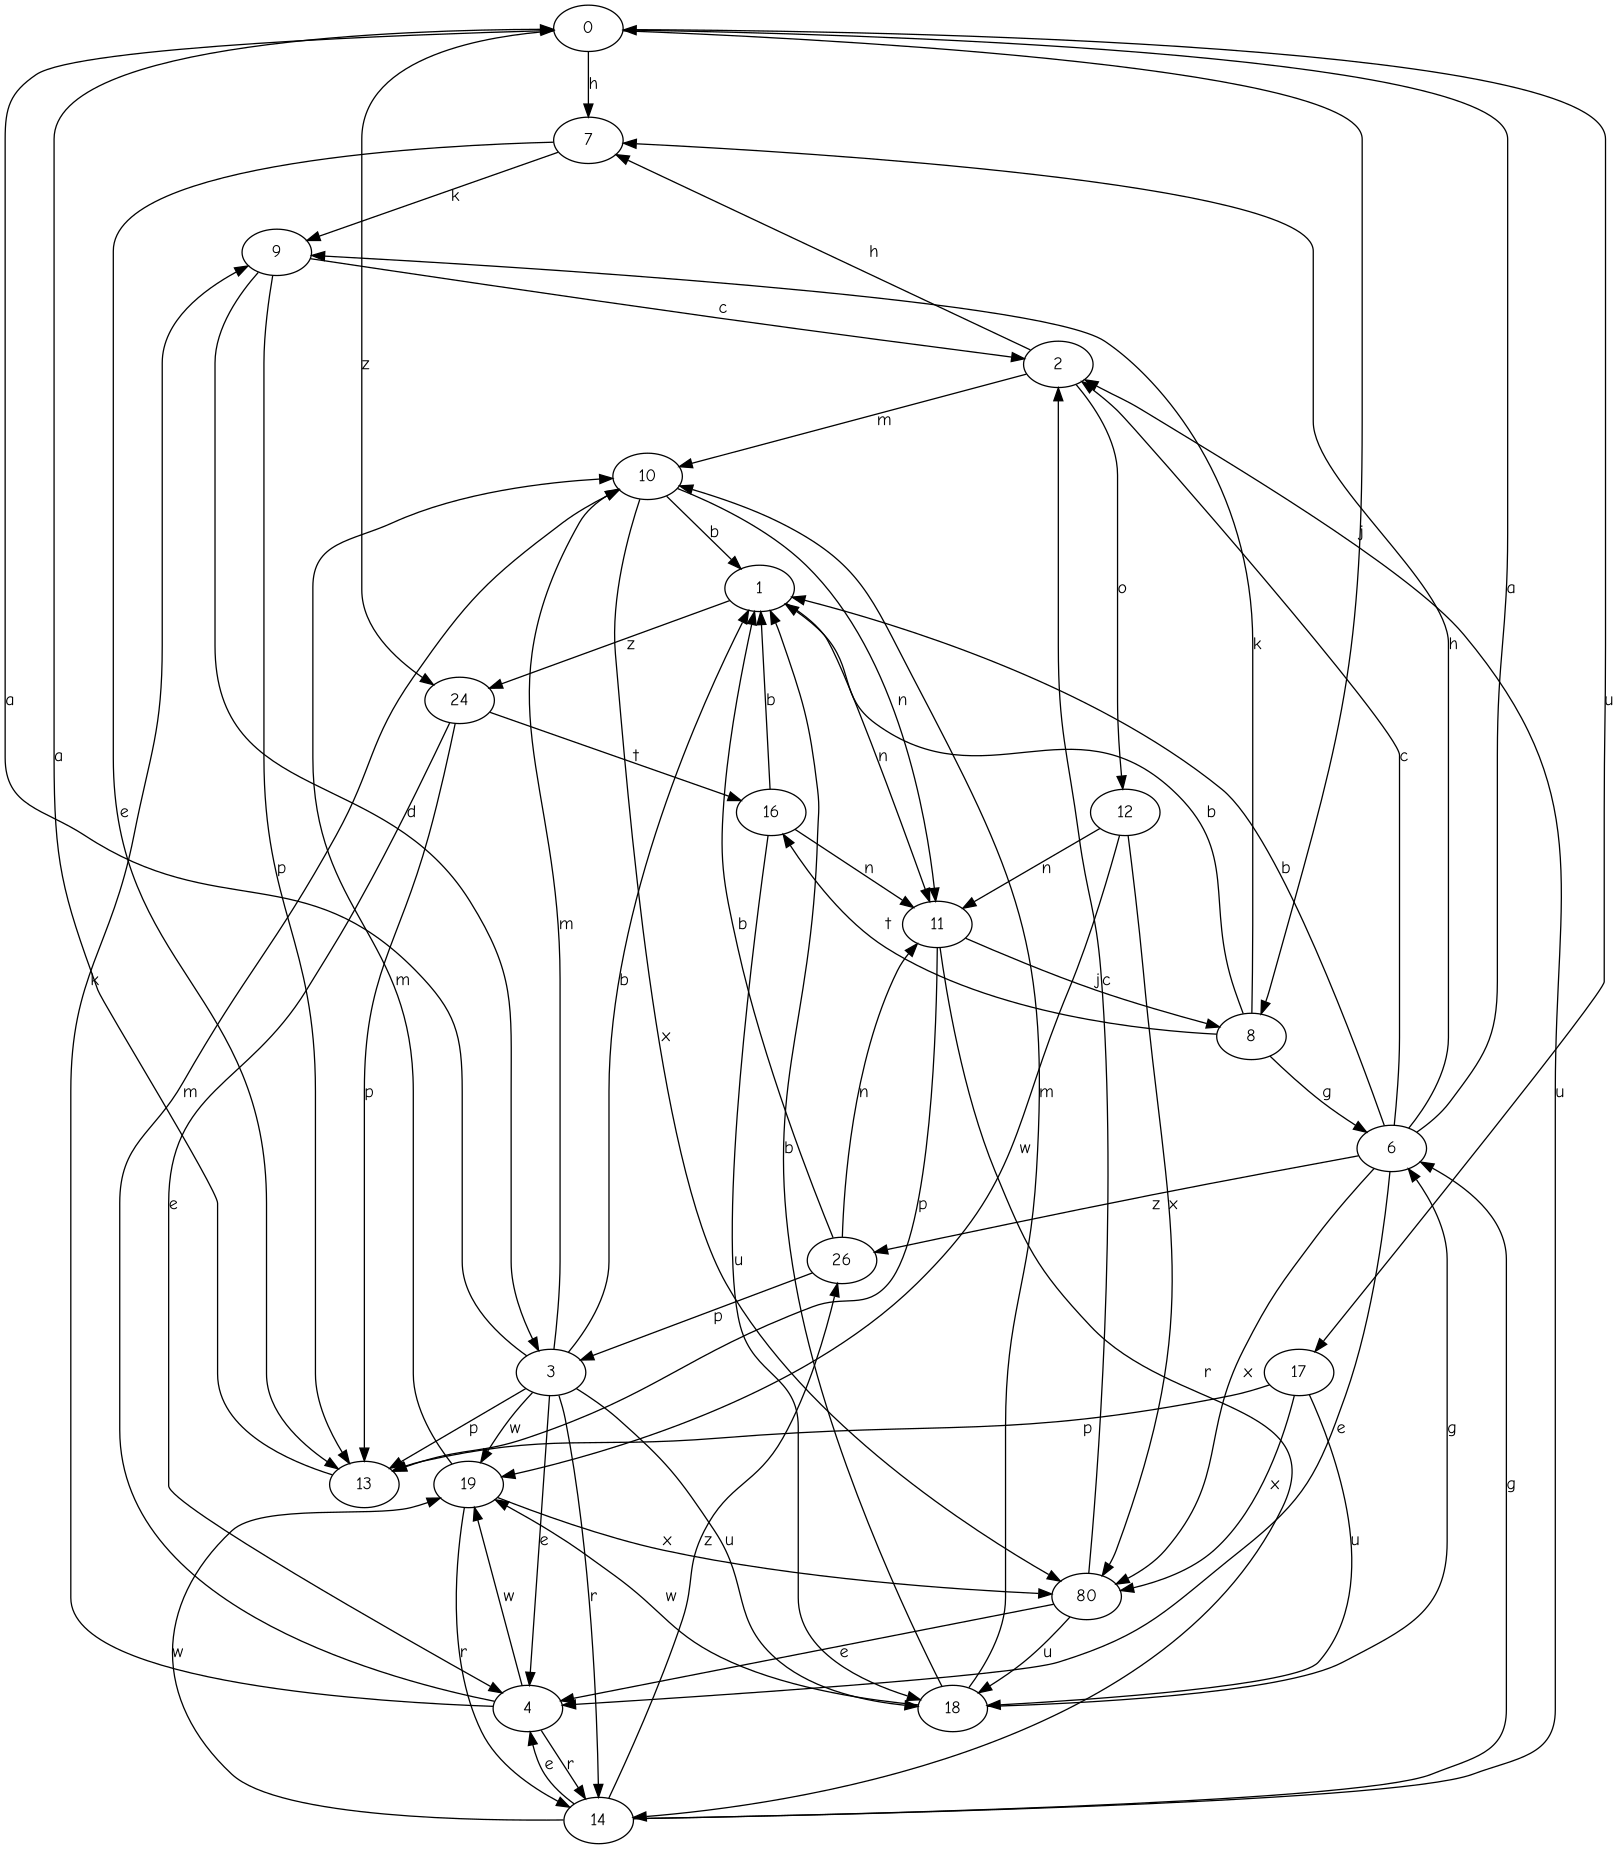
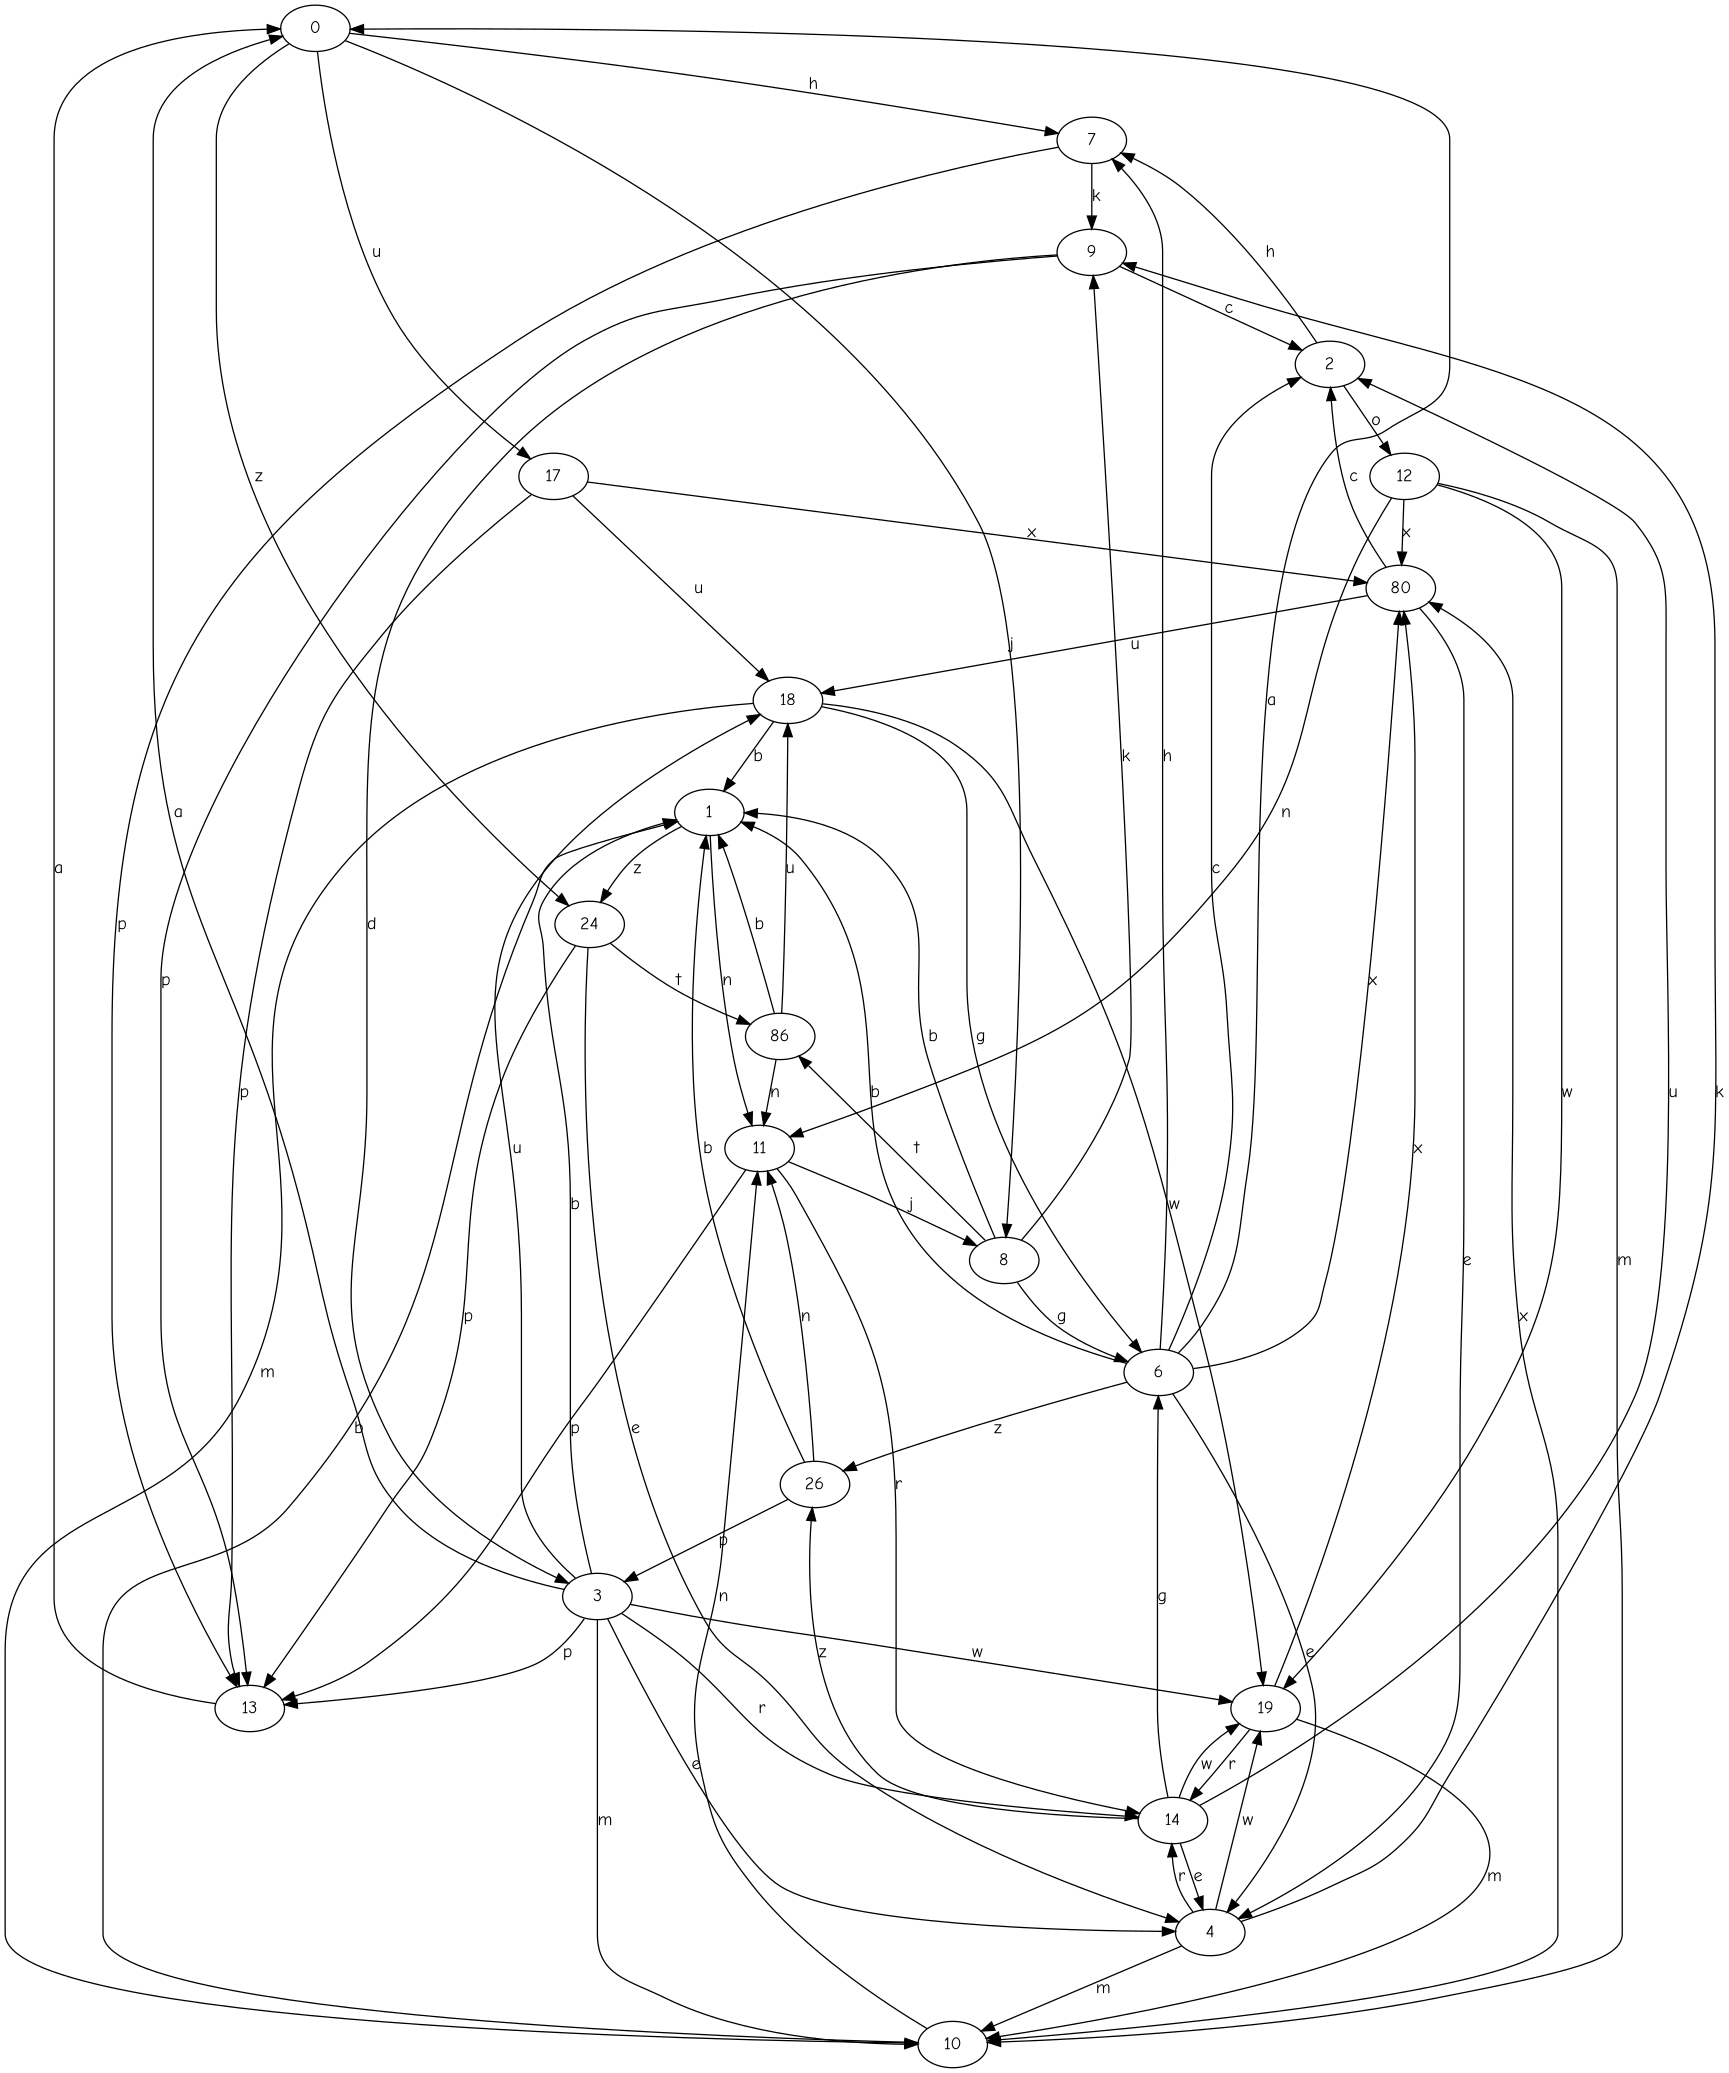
edge "2" -> "10": now "12" -> "10"
edge "7" -> "13": label "e" -> "p"
node "16": label "16" -> "86"
